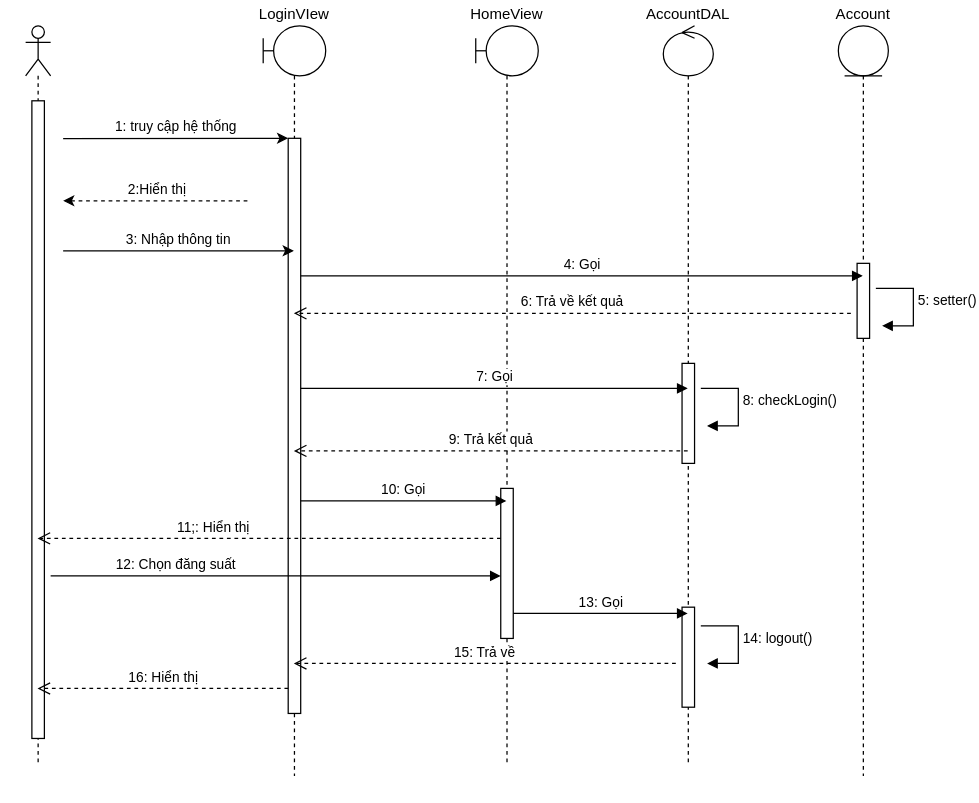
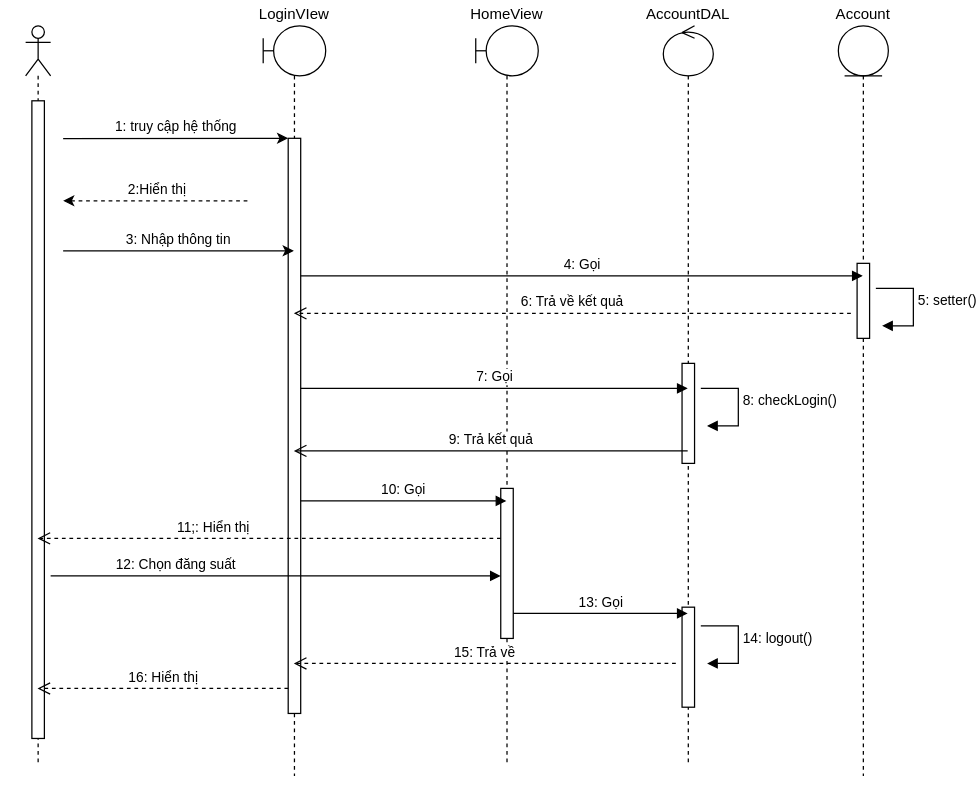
edge "AccountDAL" -> "LoginVIew": style dashed -> solid
